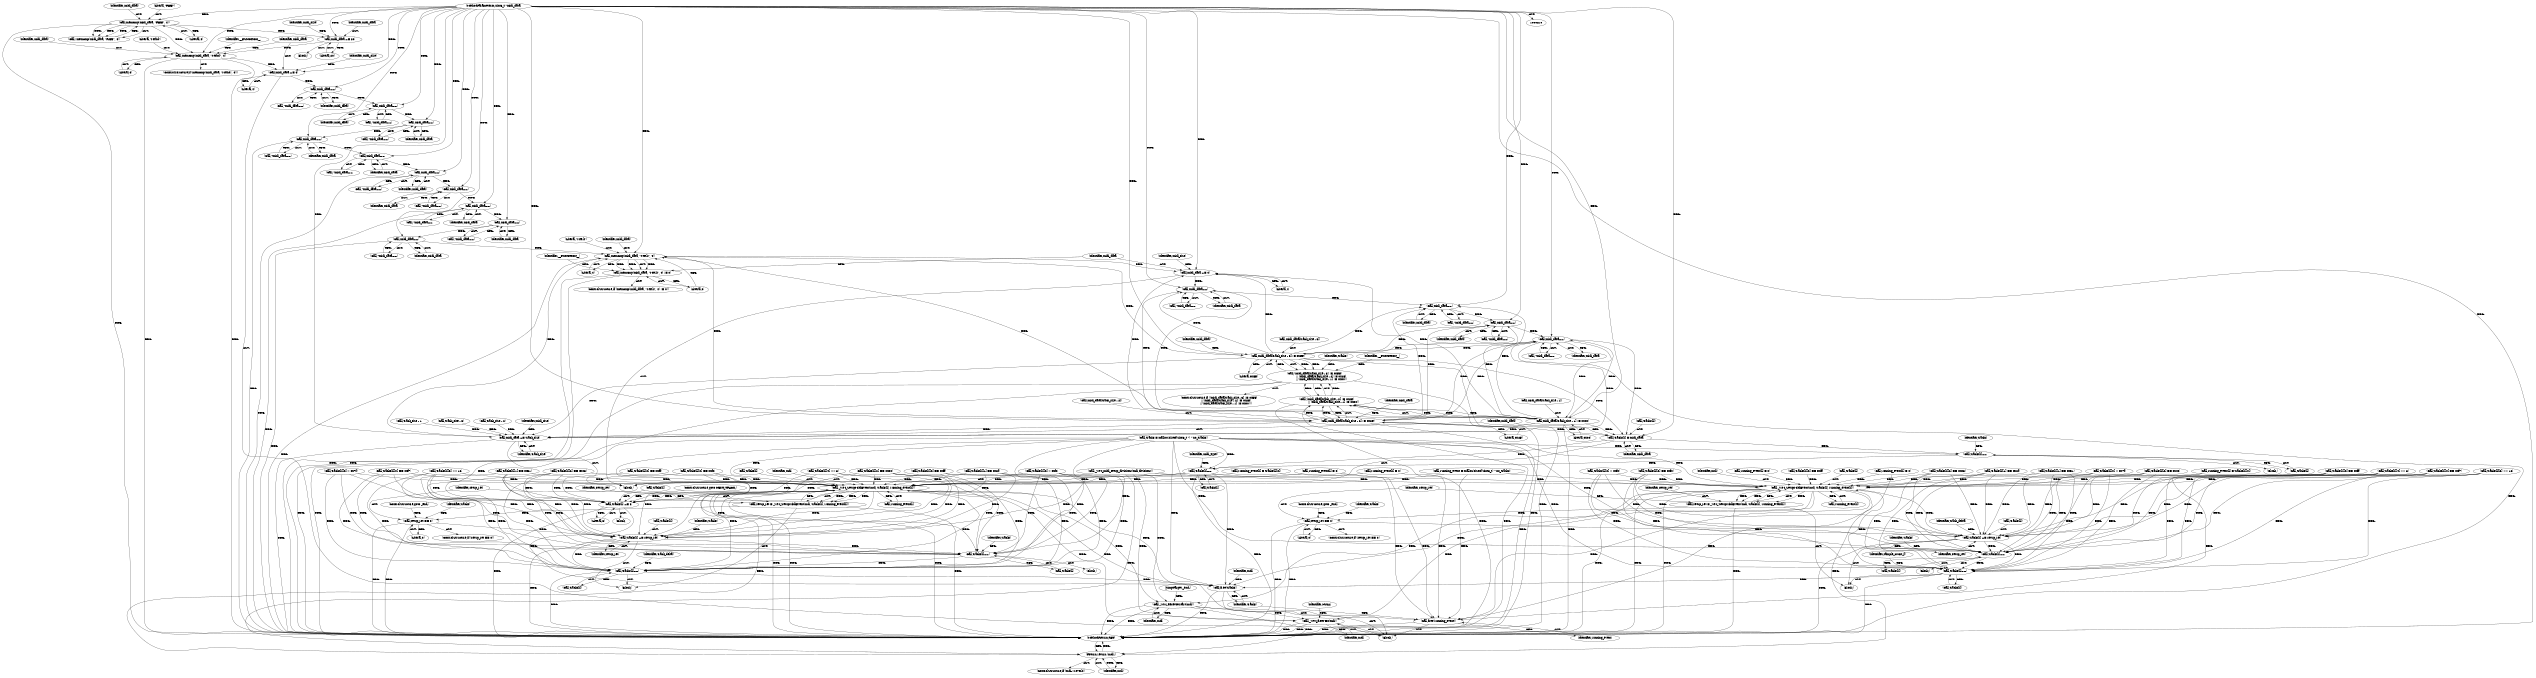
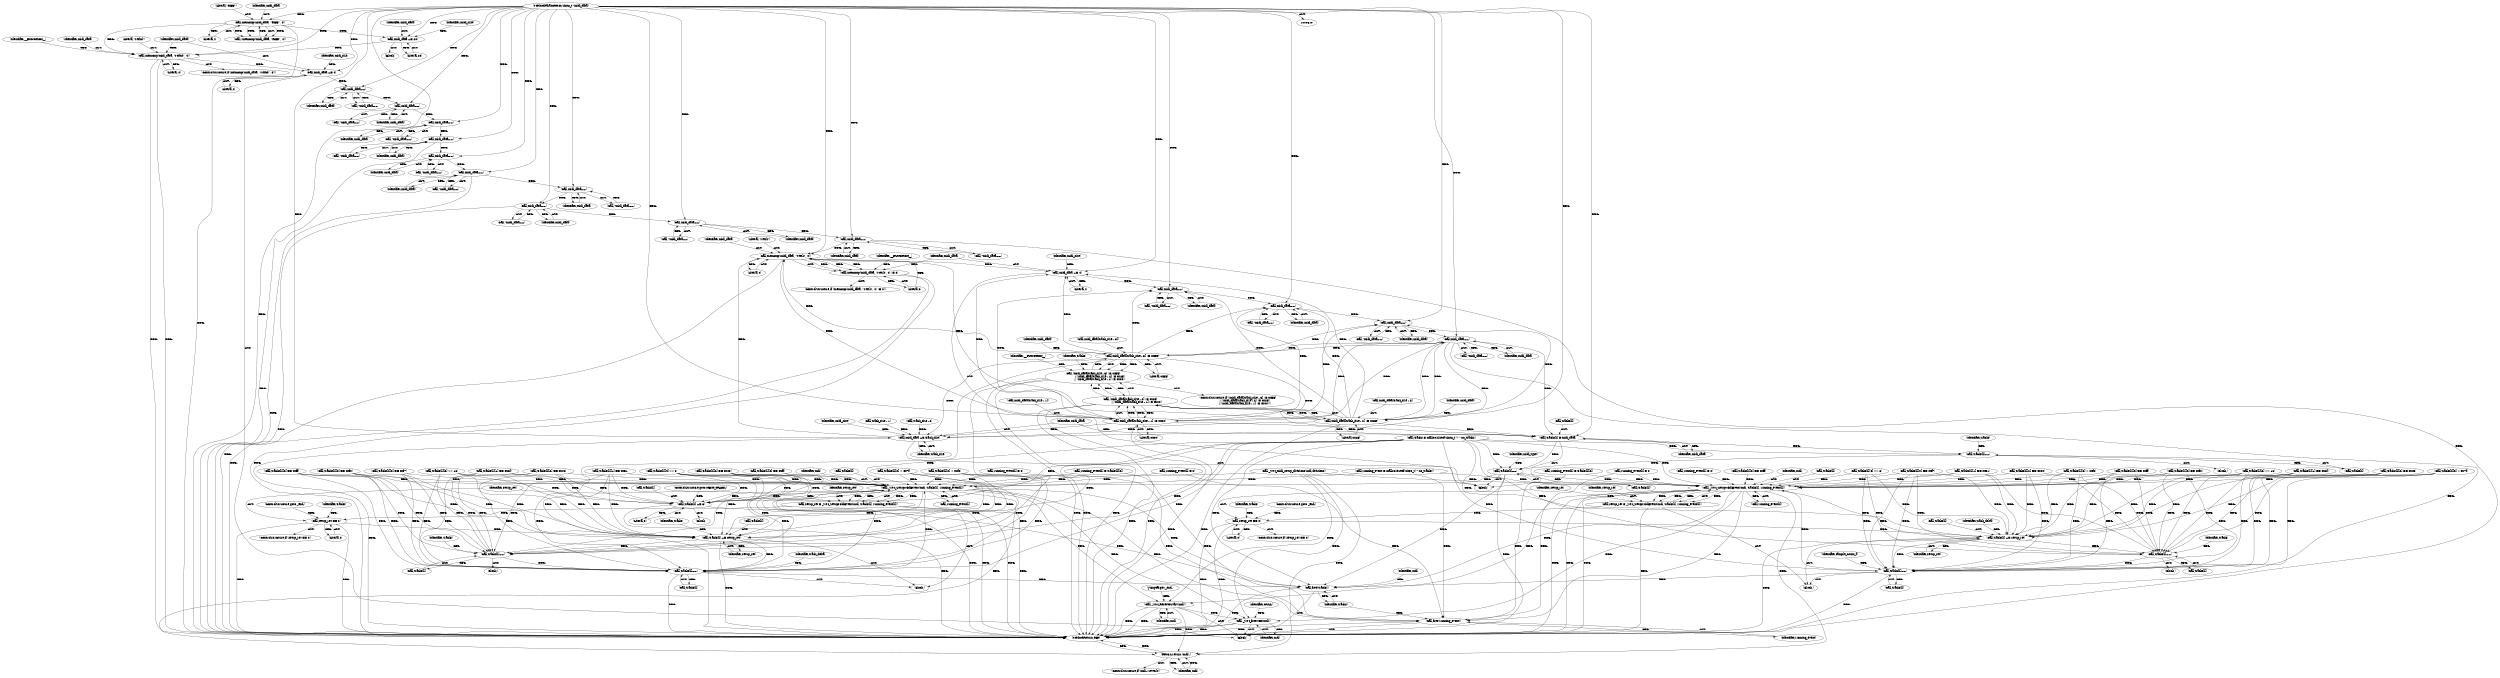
edge "(MethodParameterIn,uint8_t *midi_data)" -> "(Call,midi_data[track_size - 3] != 0xFF)": removed, label "DDG:"
node "(Call,track_size - 3)": removed
